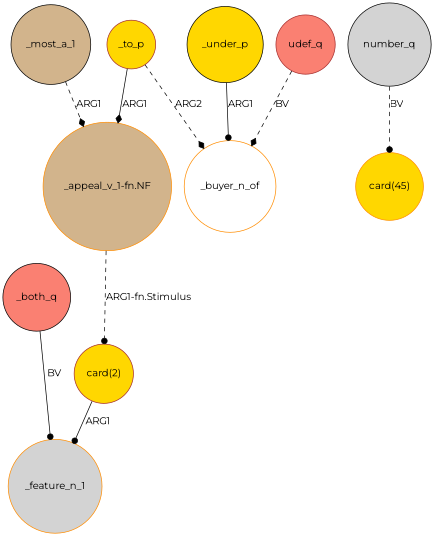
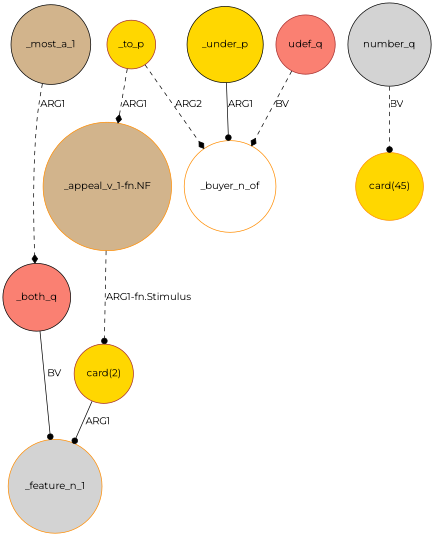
edge "_to_p" -> "_appeal_v_1-fn.NF": style solid -> dashed
edge "_most_a_1" -> "_appeal_v_1-fn.NF": now "_most_a_1" -> "_both_q"
